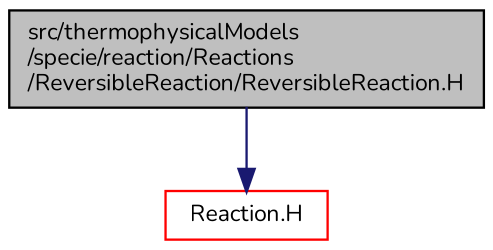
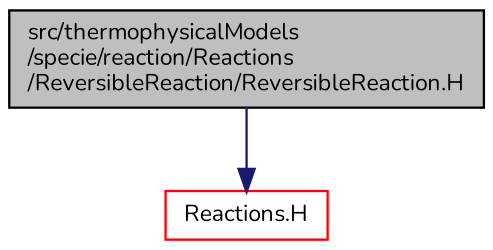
node "Reaction.H": label "Reaction.H" -> "Reactions.H"
